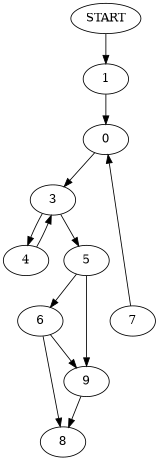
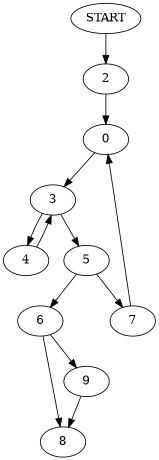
node "1": label "1" -> "2"
edge "5" -> "9": now "5" -> "7"
